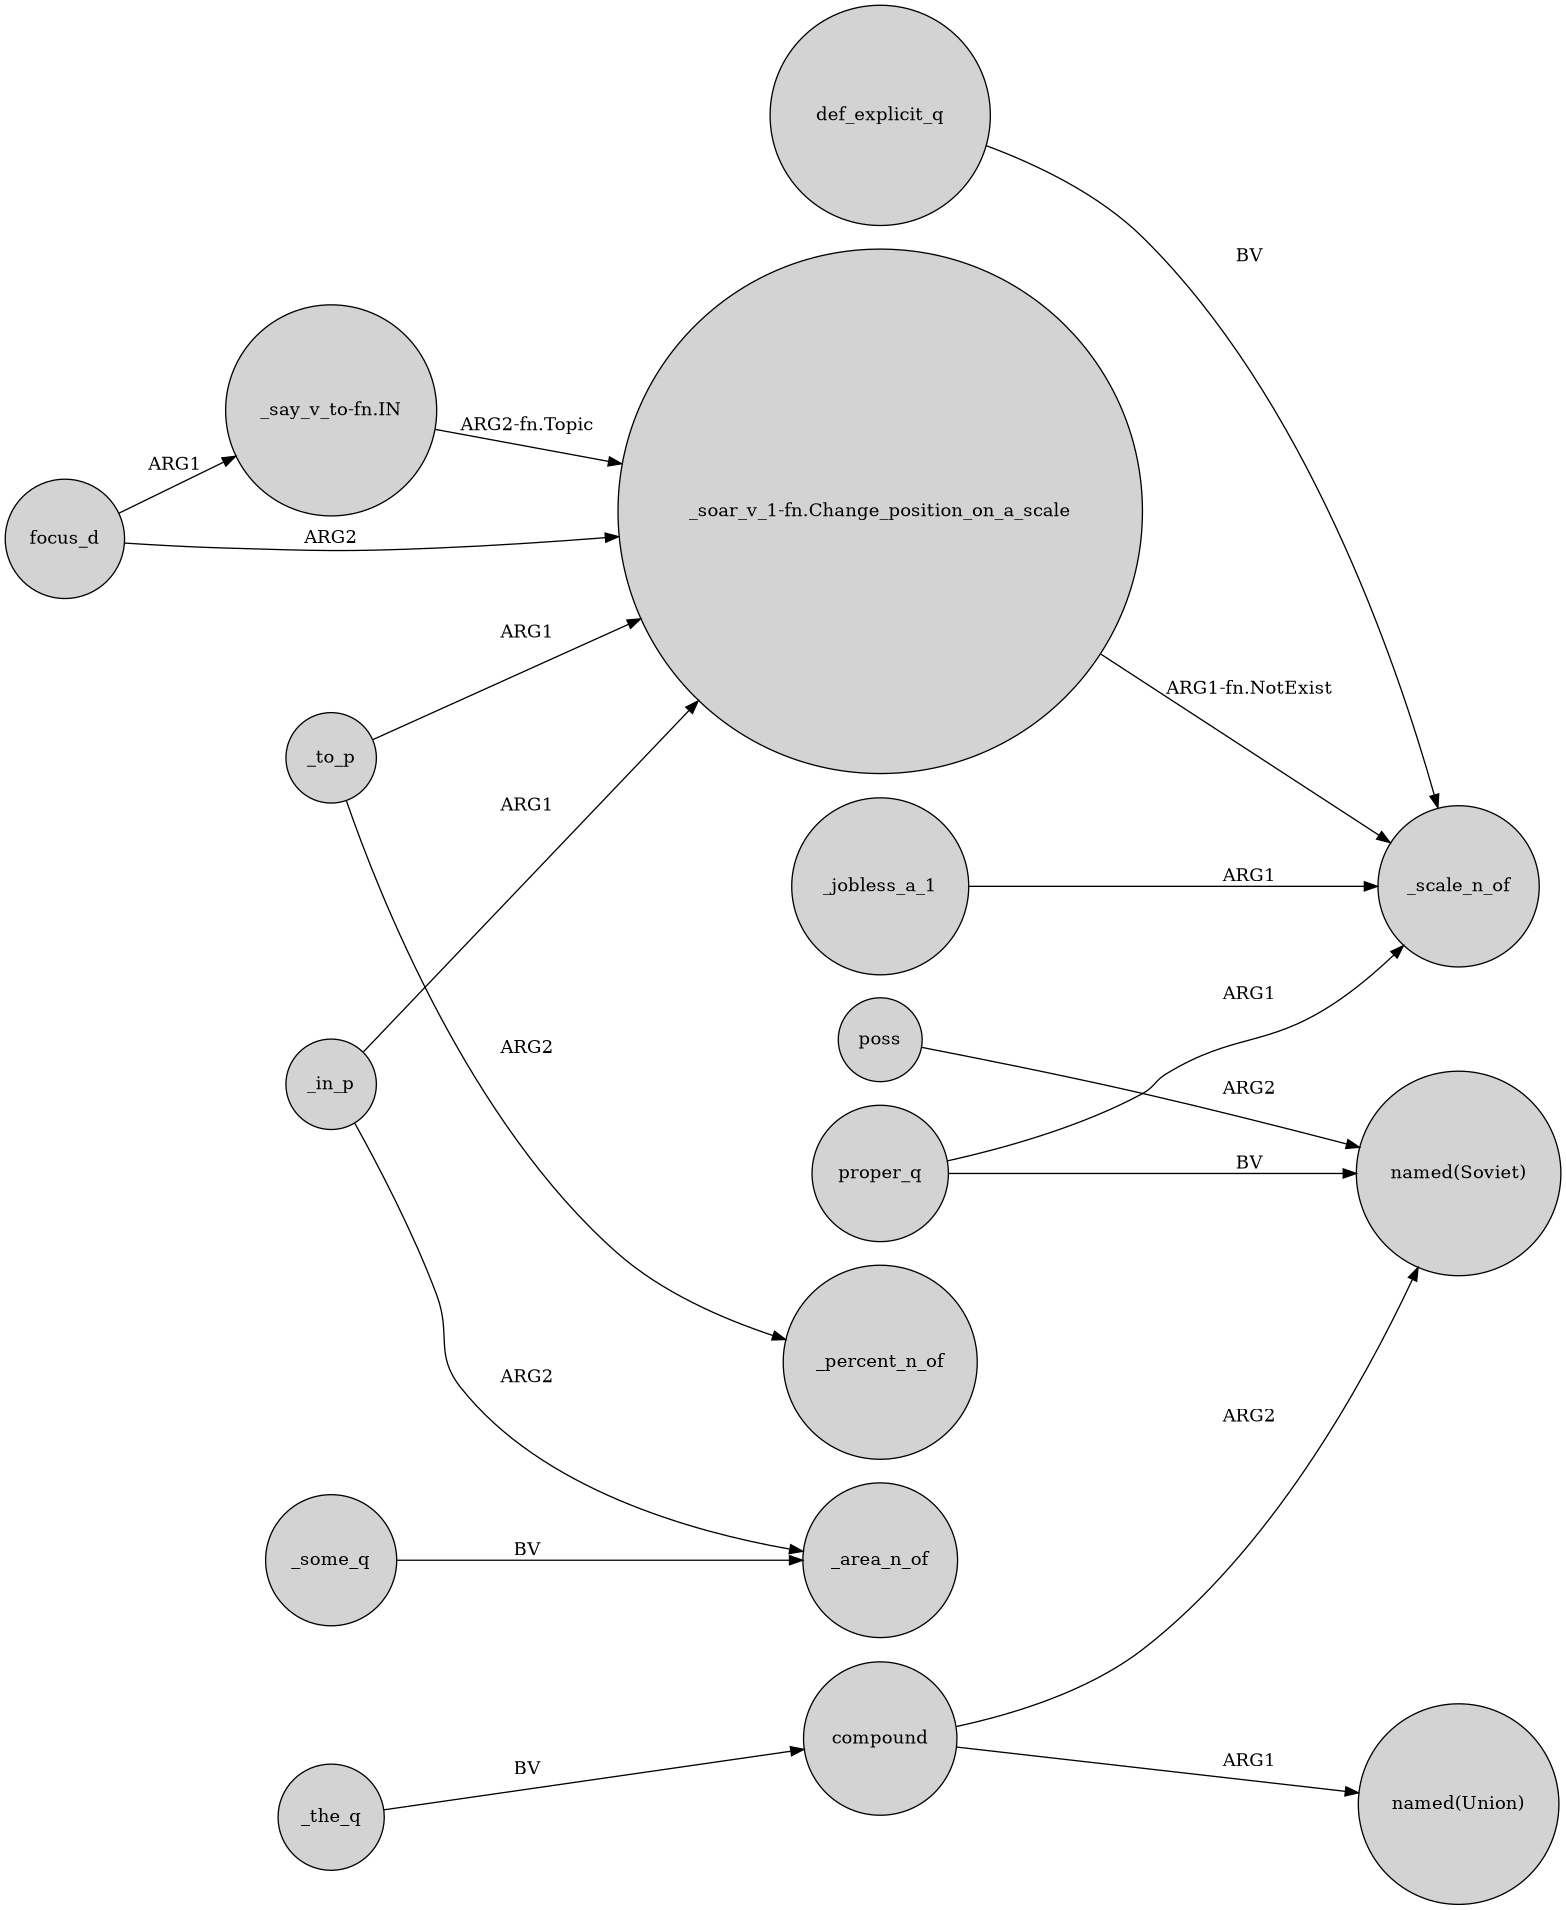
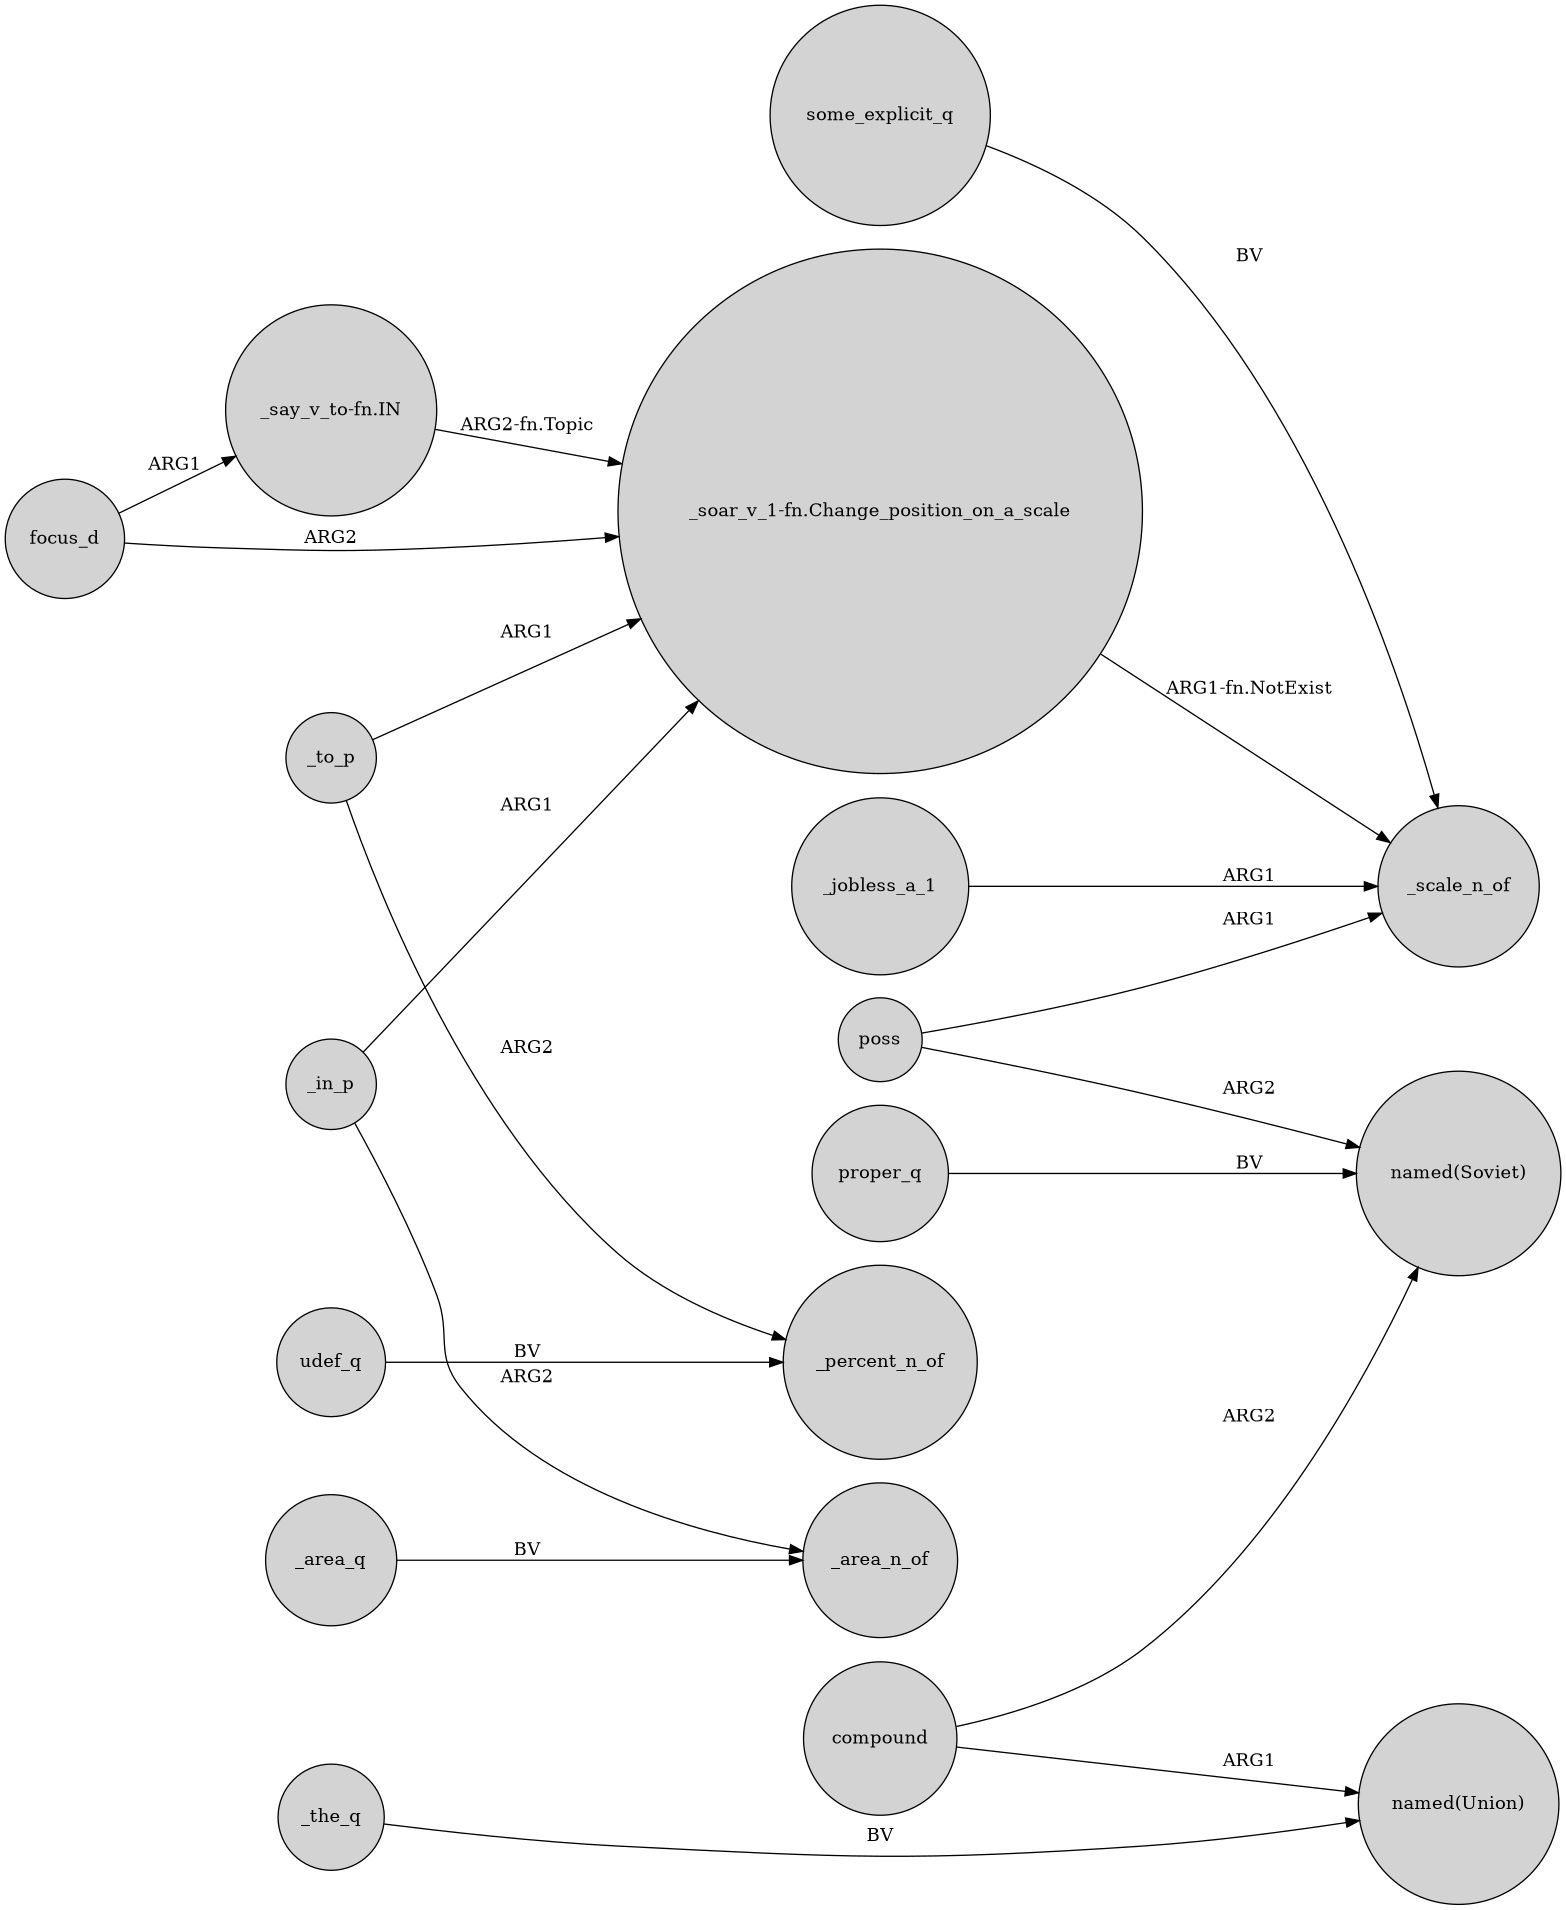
node "def_explicit_q": label "def_explicit_q" -> "some_explicit_q"
edge "proper_q" -> "_scale_n_of": now "poss" -> "_scale_n_of"
node "udef_q": added
node "_some_q": label "_some_q" -> "_area_q"
edge "_the_q" -> "compound": now "_the_q" -> "named(Union)"
